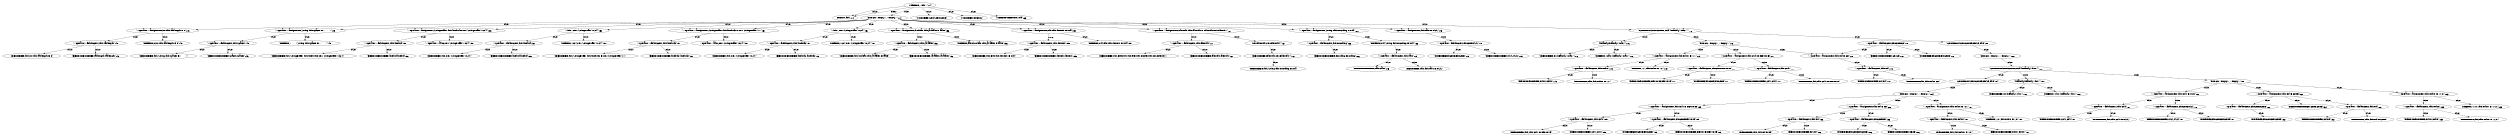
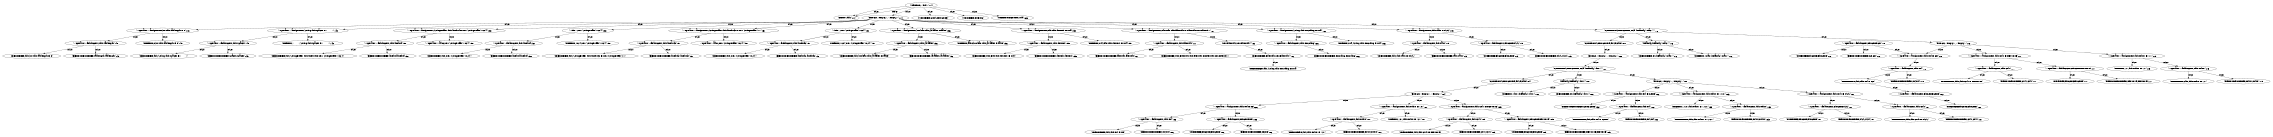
edge "(<operator>.assignment,File this.destDir = null)" -> "(<operator>.fieldAccess,this.destDir)": label "DDG: " -> "AST: "
edge "(LITERAL,null,String this.encoding = null)" -> "(<operator>.fieldAccess,this.tabs)": now "(<operator>.assignment,this.tabs = ASIS)" -> "(<operator>.fieldAccess,this.tabs)"
edge "(<operator>.assignment,this.eol = CRLF)" -> "(<operator>.fieldAccess,FixCRLF.CRLF)": now "(IDENTIFIER,this,this.eol = CR)" -> "(<operator>.fieldAccess,FixCRLF.CRLF)"
